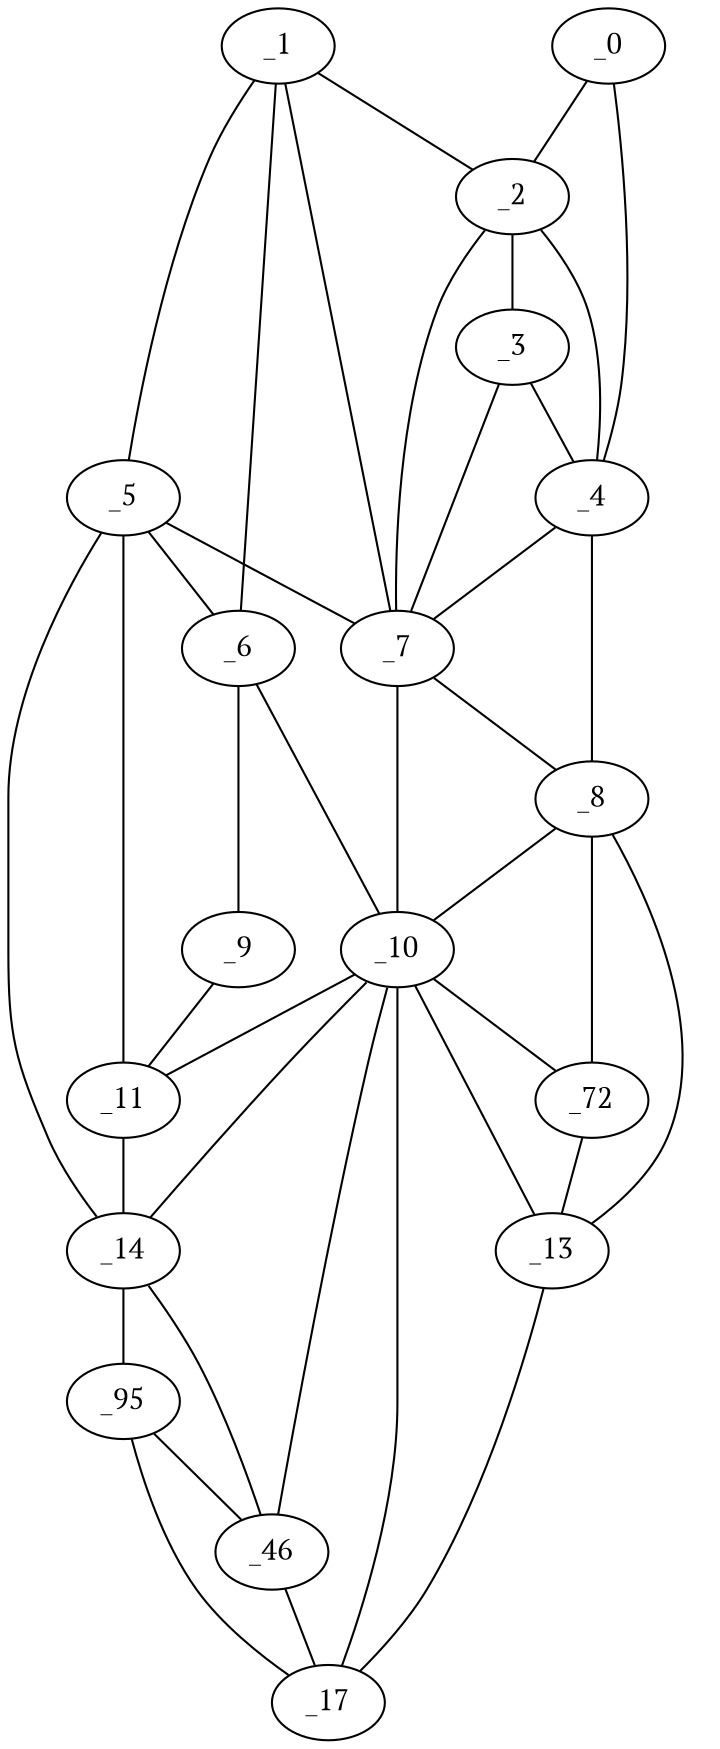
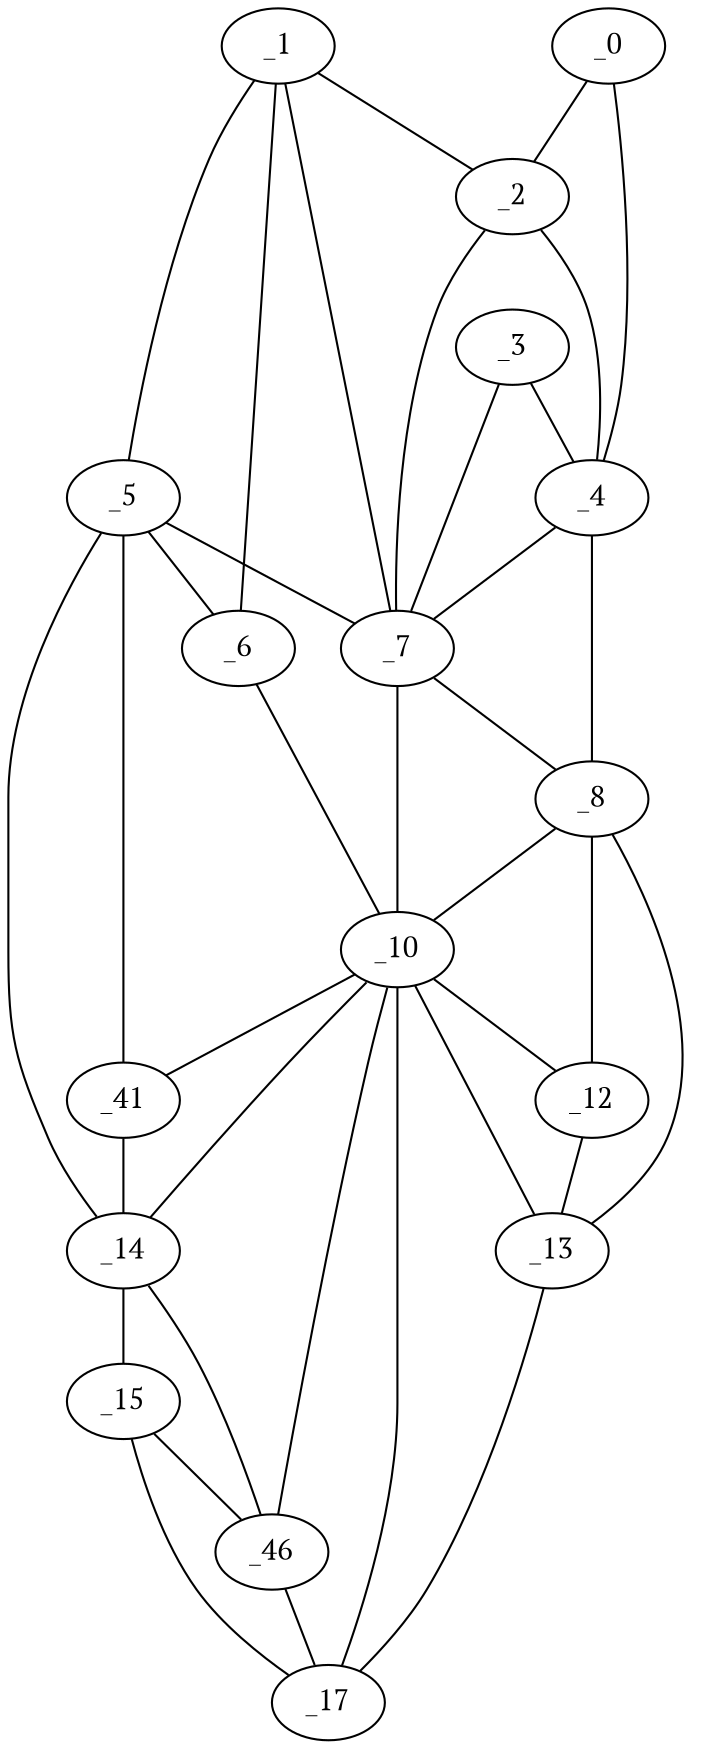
edge "_2" -- "_3": removed
node "_9": removed
node "_11": label "_11" -> "_41"
node "_72": label "_72" -> "_12"
node "_95": label "_95" -> "_15"
